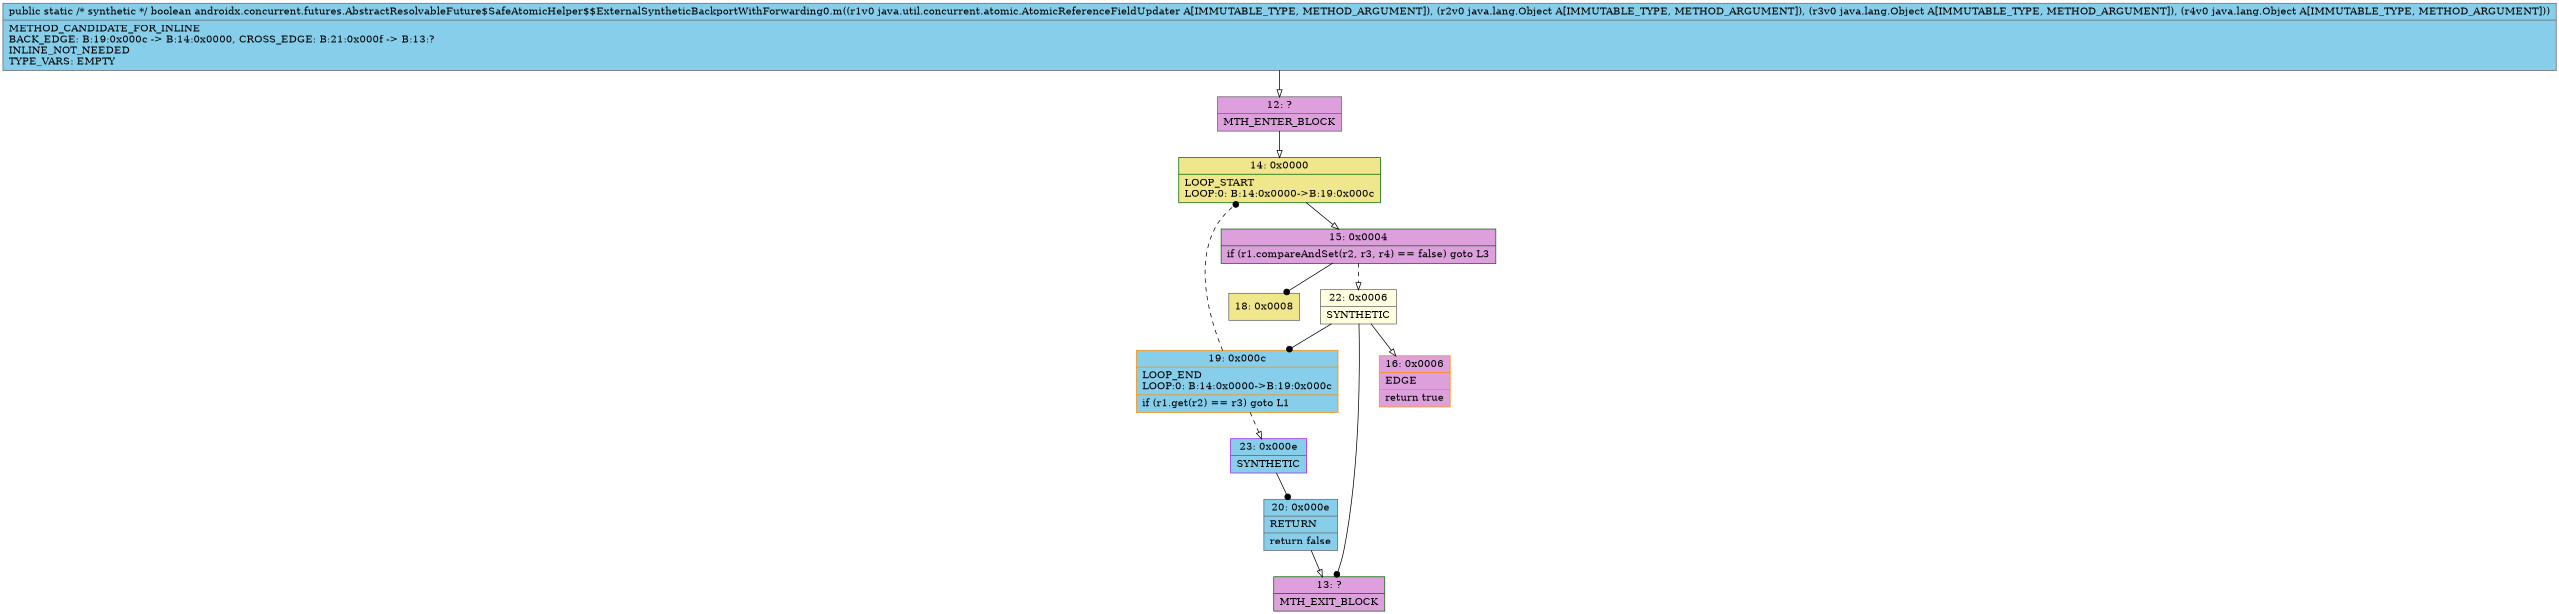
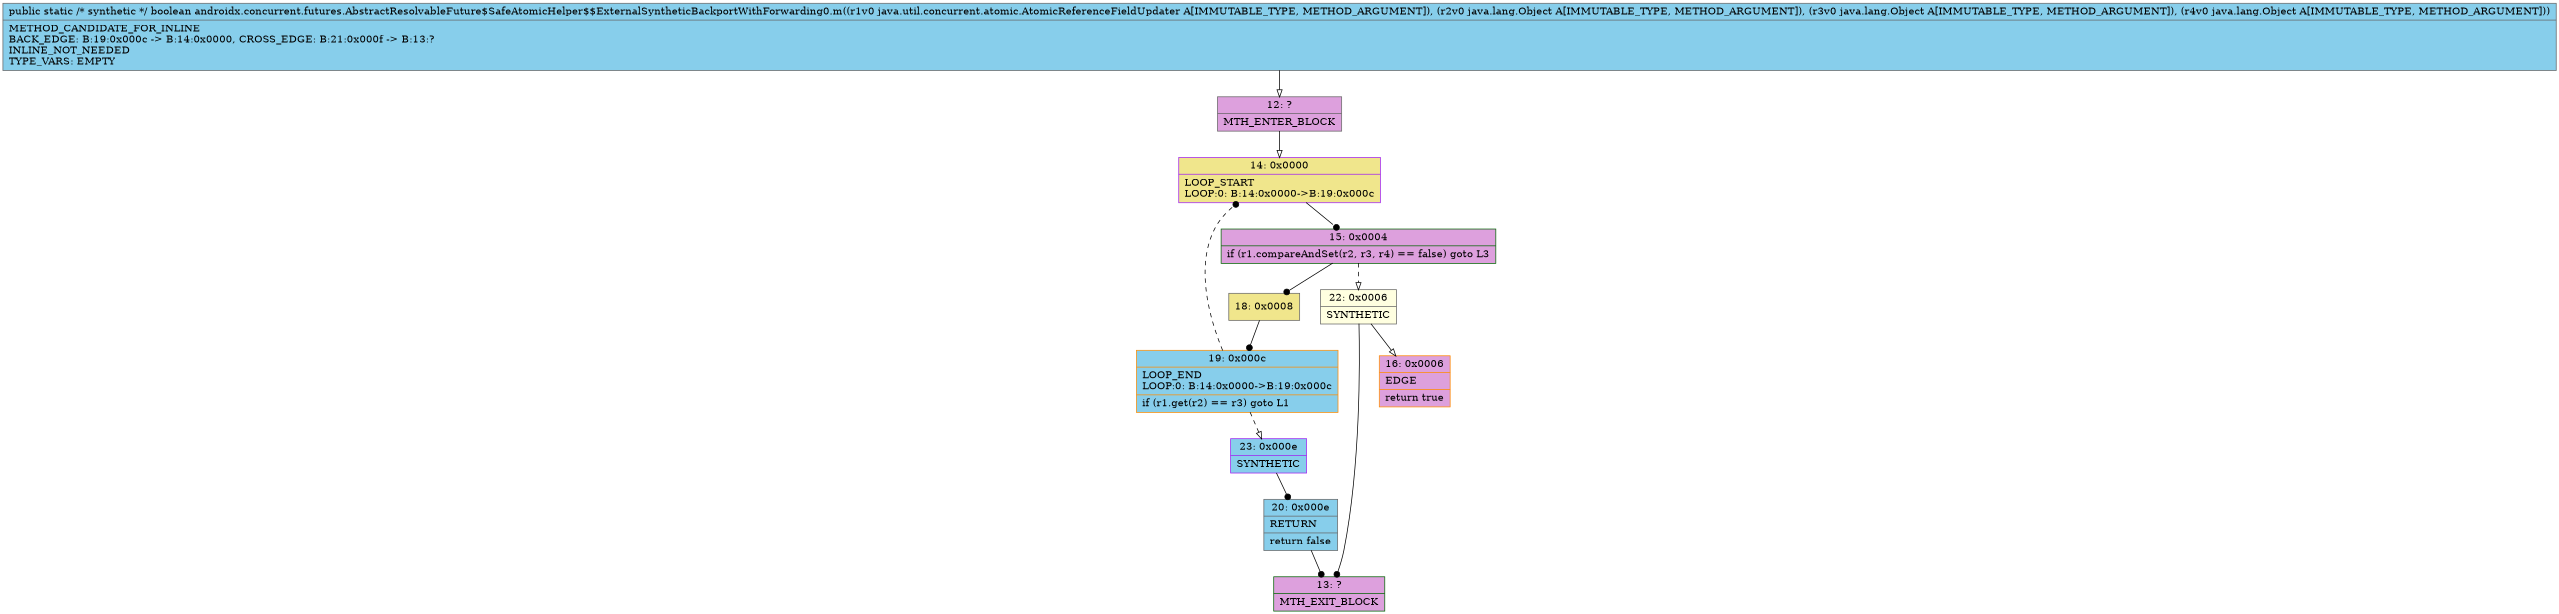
node "14: 0x0000": color darkgreen -> purple
edge "14: 0x0000" -> "15: 0x0004": arrowhead onormal -> dot
edge "22: 0x0006" -> "19: 0x000c": now "18: 0x0008" -> "19: 0x000c"
edge "20: 0x000e" -> "13: ?": arrowhead onormal -> dot
